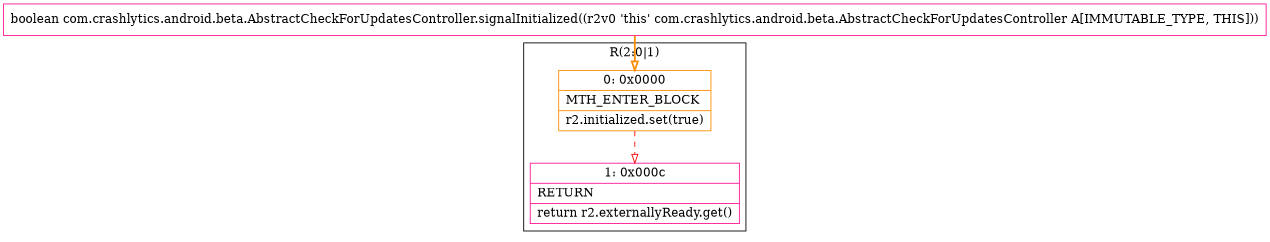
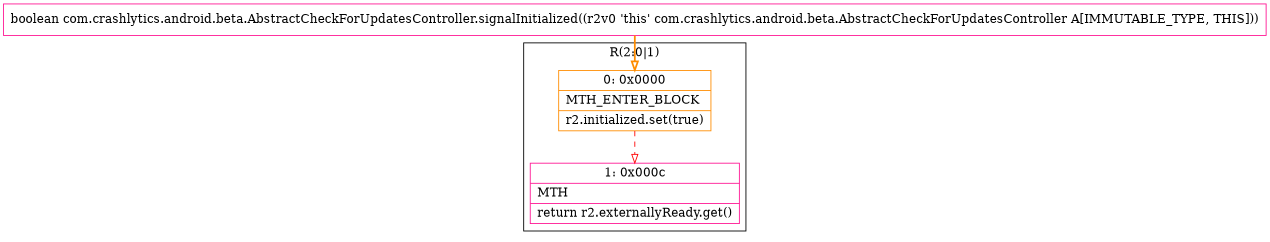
node "1: 0x000c": text "RETURN" -> "MTH"
